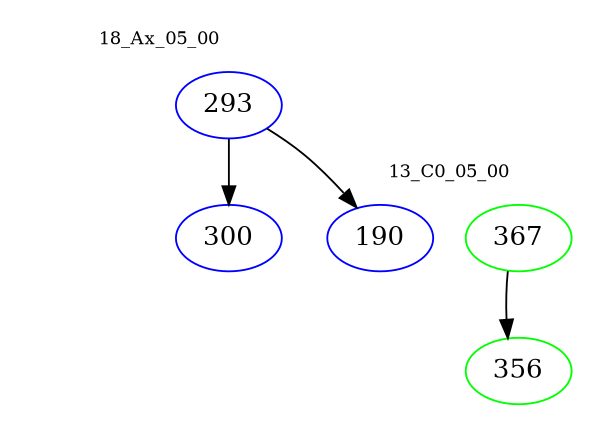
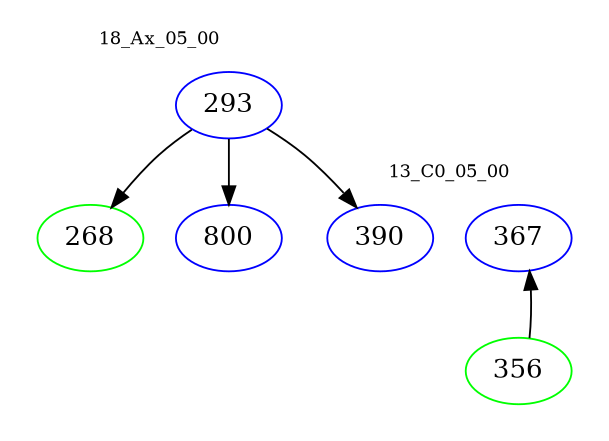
node "268": added
node "300": label "300" -> "800"
node "190": label "190" -> "390"
node "367": color green -> blue
edge "367" -> "356": reversed
